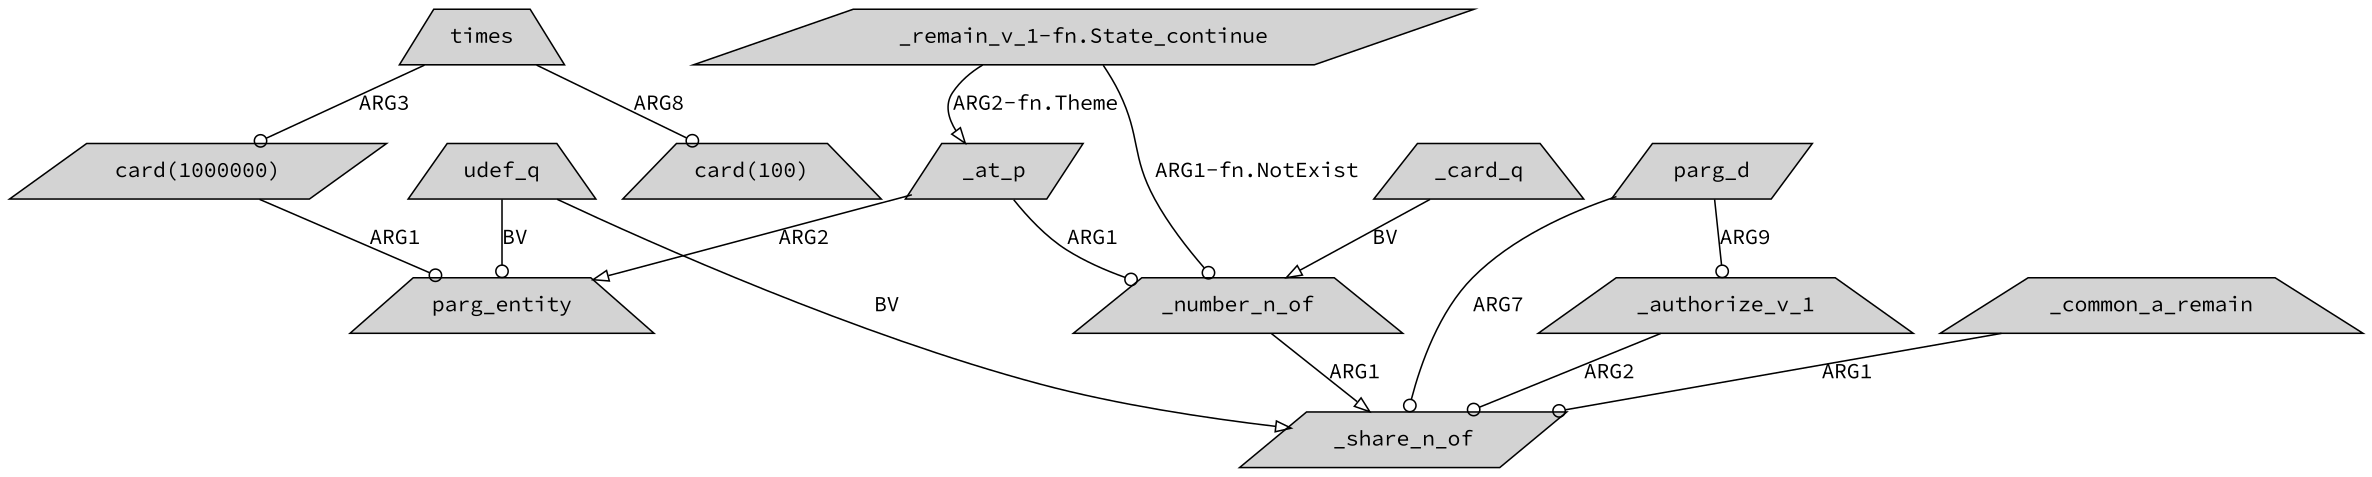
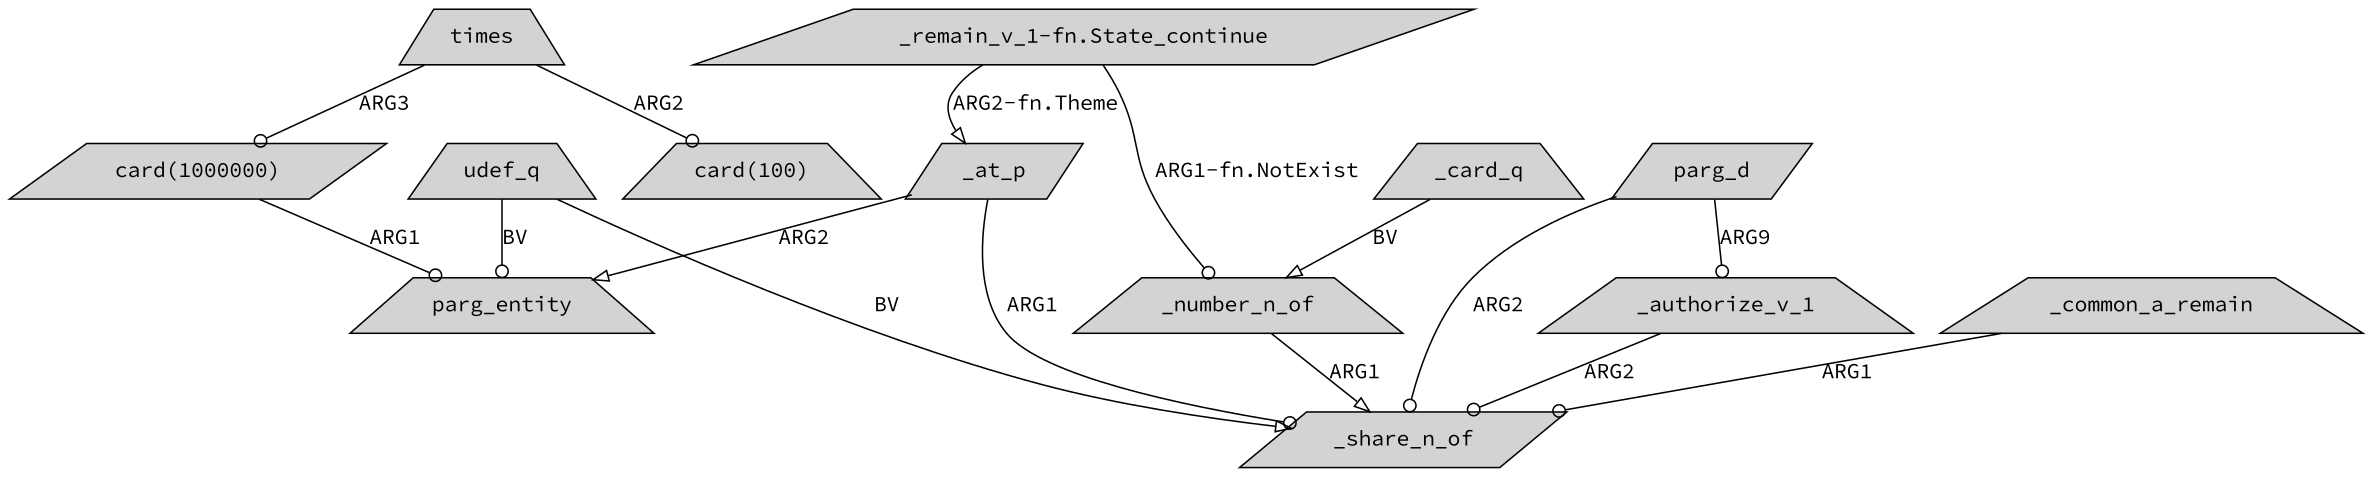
edge "times" -> "card(100)": label "ARG8" -> "ARG2"
edge "_at_p" -> "_number_n_of": now "_at_p" -> "_share_n_of"
edge "parg_d" -> "_share_n_of": label "ARG7" -> "ARG2"
